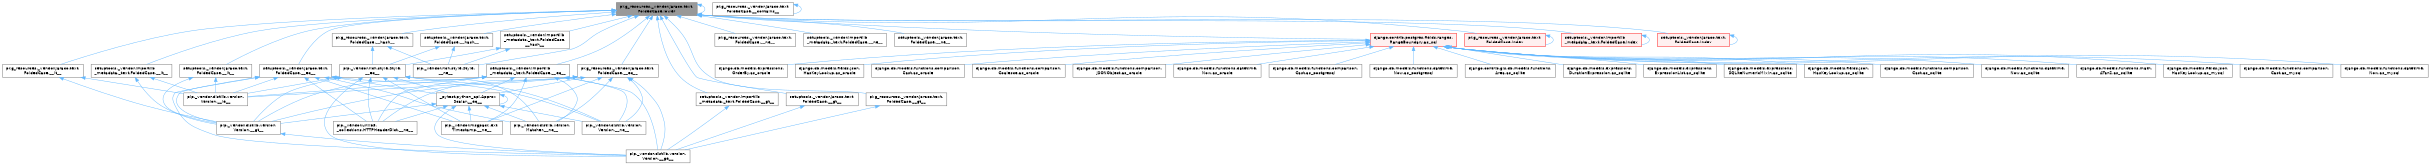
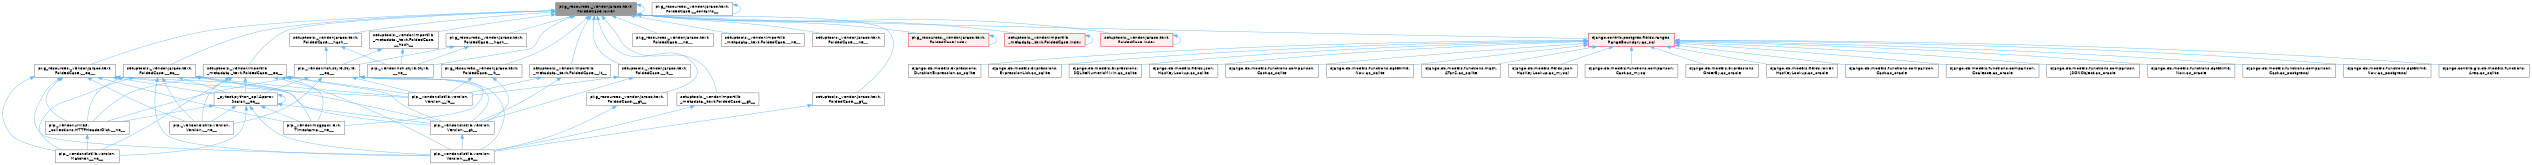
node "django.db.models.fields.json. HasKeyLookup.as_oracle": label "django.db.models.fields.json. HasKeyLookup.as_oracle" -> "django.db.models.fields.lower. HasKeyLookup.as_oracle"
node "django.db.models.functions.datetime. Now.as_mysql": removed
edge "pip._vendor.distlib.version. Matcher.__ne__" -> "pip._vendor.rich.style.Style. __eq__": now "pip._vendor.distlib.version. Matcher.__ne__" -> "pip._vendor.urllib3. _collections.HTTPHeaderDict.__ne__"
